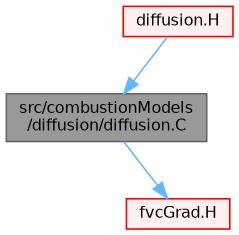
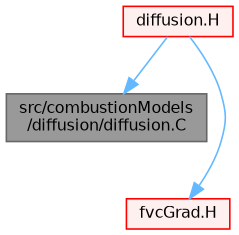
edge "src/combustionModels /diffusion/diffusion.C" -> "fvcGrad.H": now "diffusion.H" -> "fvcGrad.H"
